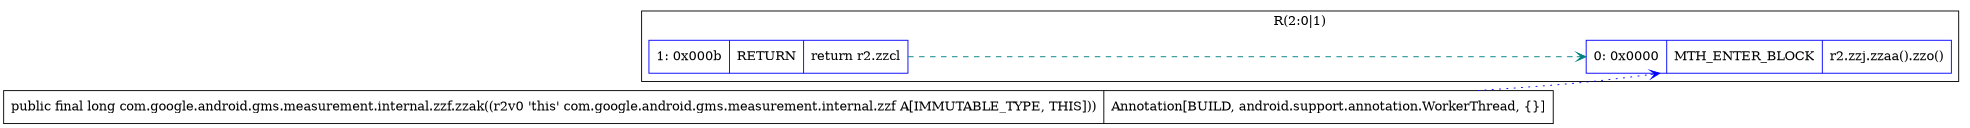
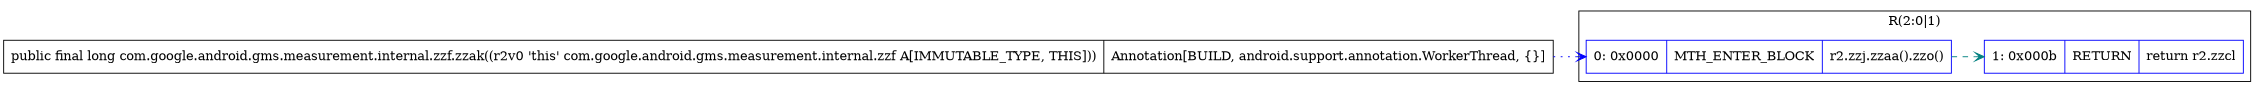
edge "1: 0x000b" -> "0: 0x0000": reversed
